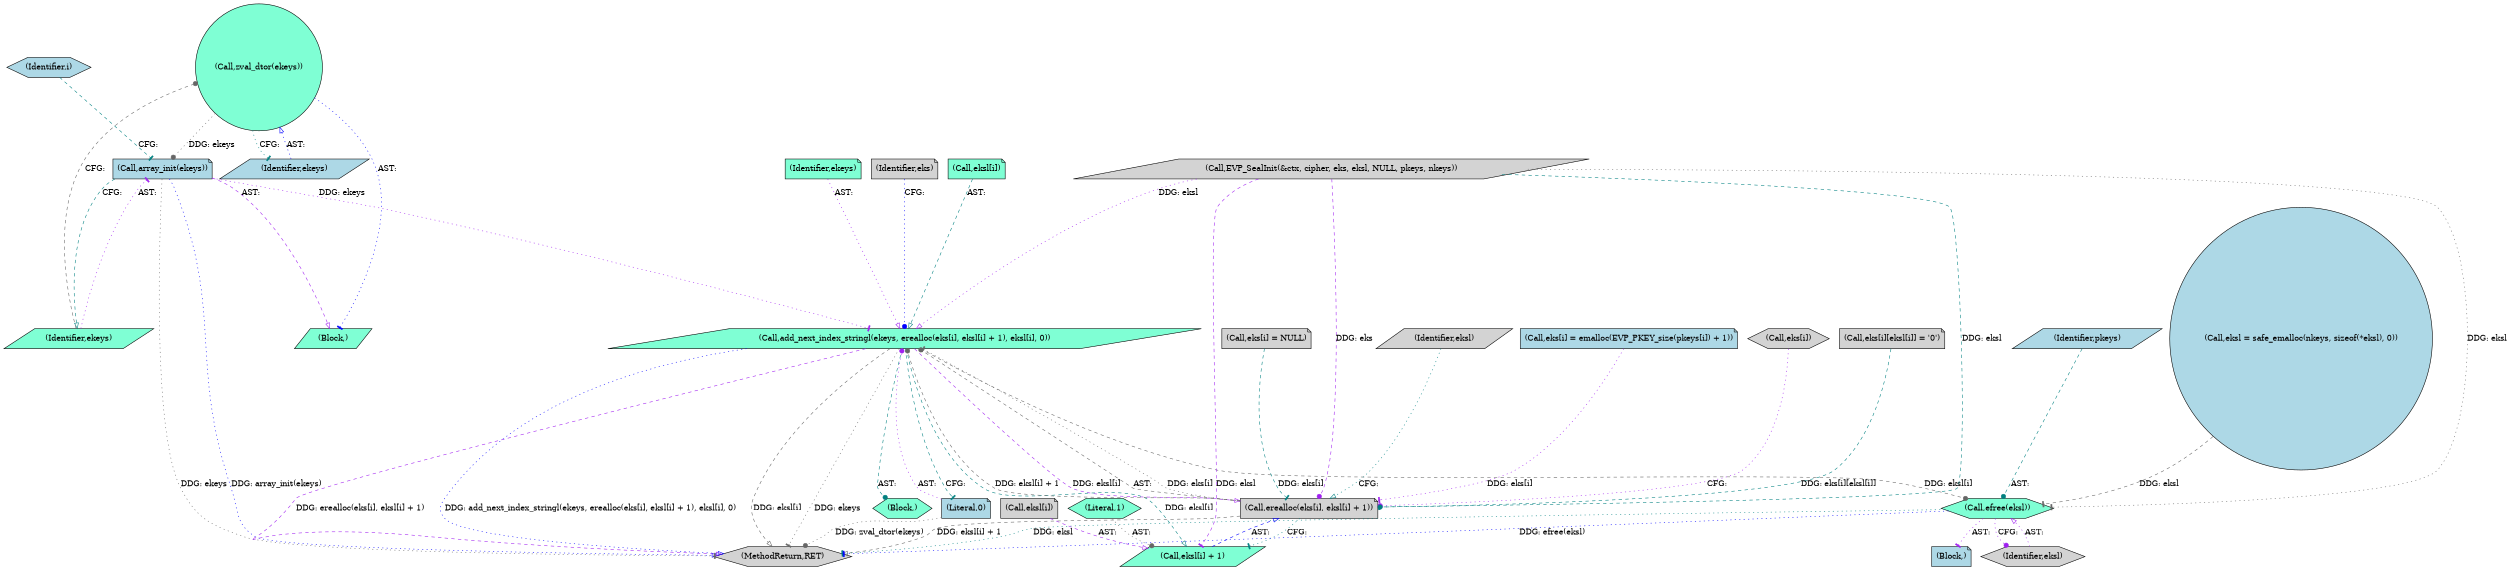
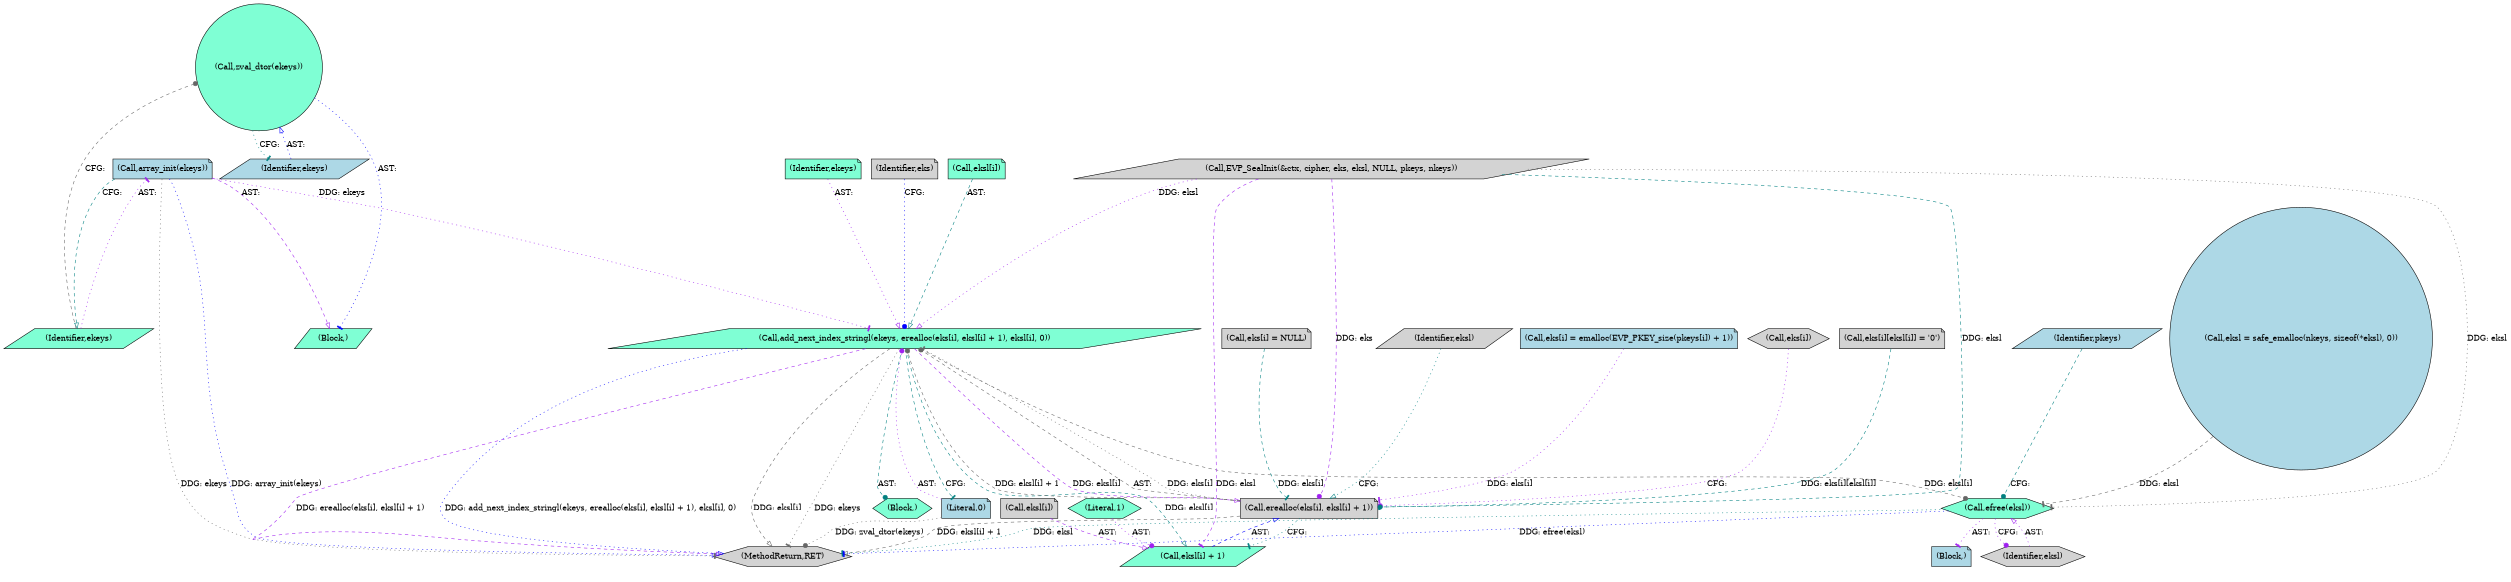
node "(Identifier,i)": removed
edge "(Call,zval_dtor(ekeys))" -> "(Call,array_init(ekeys))": removed, label "DDG: ekeys"
edge "(Identifier,pkeys)" -> "(Call,efree(eksl))": label "AST: " -> "CFG: "
edge "(Literal,1)" -> "(Call,eksl[i] + 1)": color gray40 -> purple
